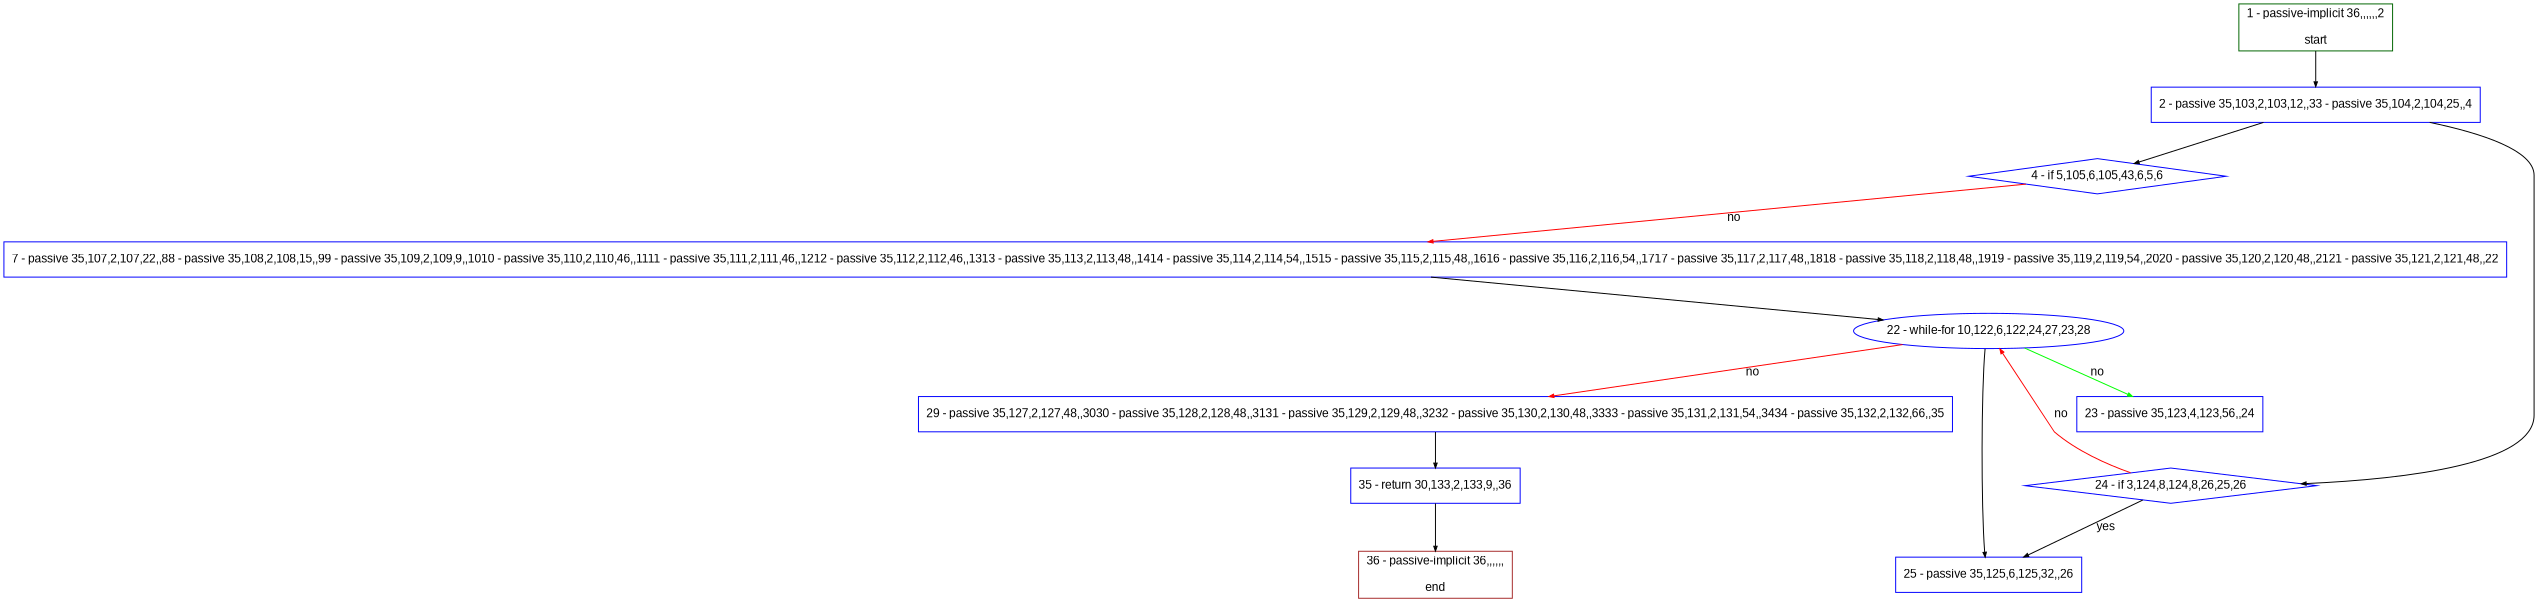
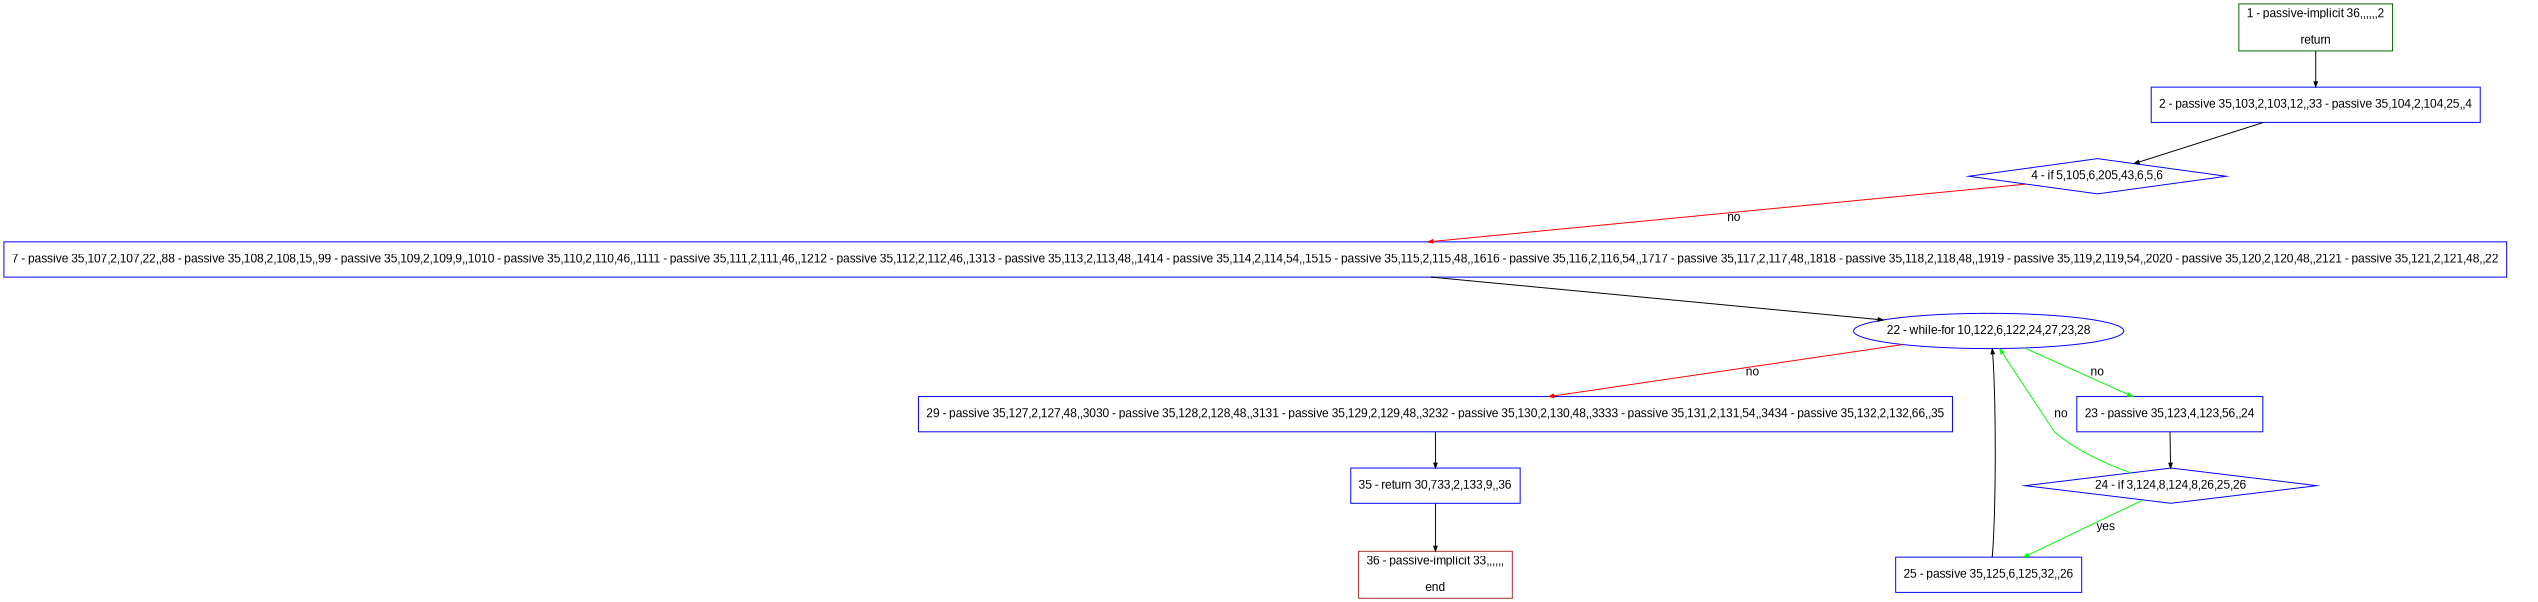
node "1 - passive-implicit 36,,,,,,2 start": label "1 - passive-implicit 36,,,,,,2 start" -> "1 - passive-implicit 36,,,,,,2 return"
node "4 - if 5,105,6,105,43,6,5,6": label "4 - if 5,105,6,105,43,6,5,6" -> "4 - if 5,105,6,205,43,6,5,6"
edge "2 - passive 35,103,2,103,12,,33 - passive 35,104,2,104,25,,4" -> "24 - if 3,124,8,124,8,26,25,26": now "23 - passive 35,123,4,123,56,,24" -> "24 - if 3,124,8,124,8,26,25,26"
edge "24 - if 3,124,8,124,8,26,25,26" -> "22 - while-for 10,122,6,122,24,27,23,28": color #ff0000 -> #00ff00
edge "22 - while-for 10,122,6,122,24,27,23,28" -> "25 - passive 35,125,6,125,32,,26": reversed
node "35 - return 30,133,2,133,9,,36": label "35 - return 30,133,2,133,9,,36" -> "35 - return 30,733,2,133,9,,36"
edge "24 - if 3,124,8,124,8,26,25,26" -> "25 - passive 35,125,6,125,32,,26": color #000000 -> #00ff00
node "36 - passive-implicit 36,,,,,, end": label "36 - passive-implicit 36,,,,,, end" -> "36 - passive-implicit 33,,,,,, end"
